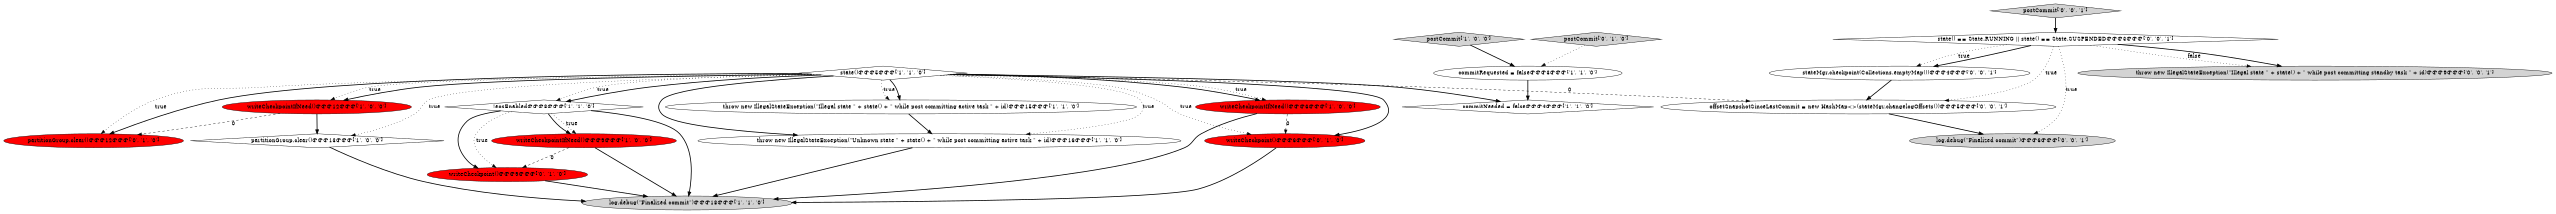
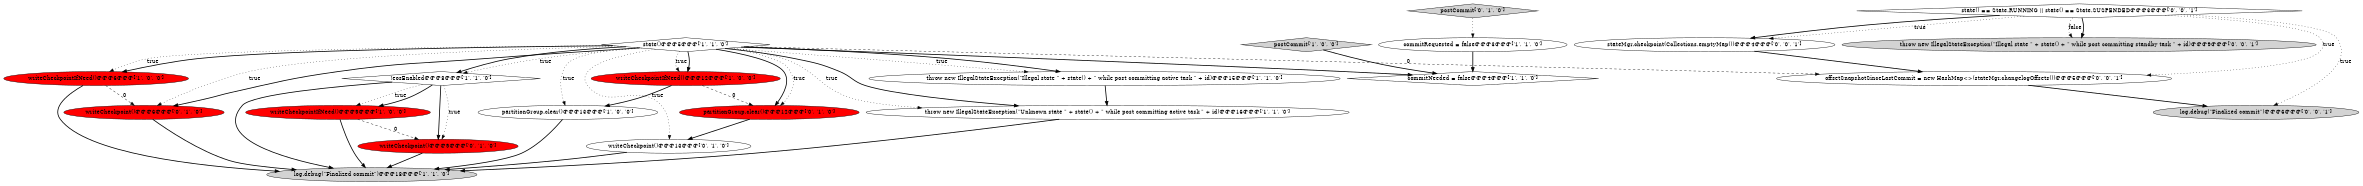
node "postCommit['0', '0', '1']": removed
edge "postCommit['1', '0', '0']" -> "commitRequested = false@@@3@@@['1', '1', '0']": now "postCommit['1', '0', '0']" -> "commitNeeded = false@@@4@@@['1', '1', '0']"
node "partitionGroup.clear()@@@13@@@['1', '0', '0']": shape diamond -> ellipse
node "writeCheckpoint()@@@13@@@['0', '1', '0']": added
